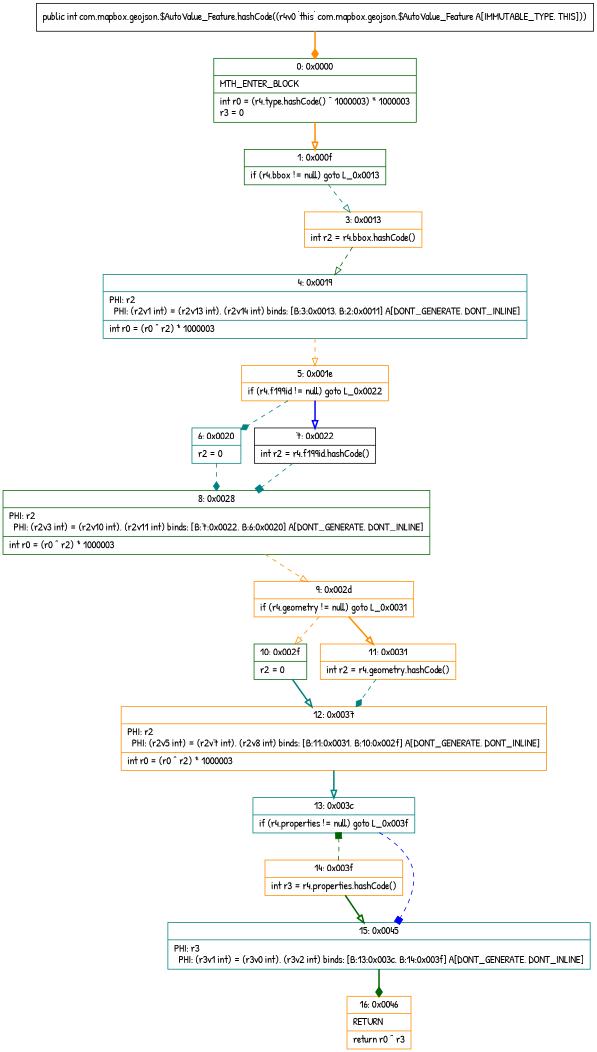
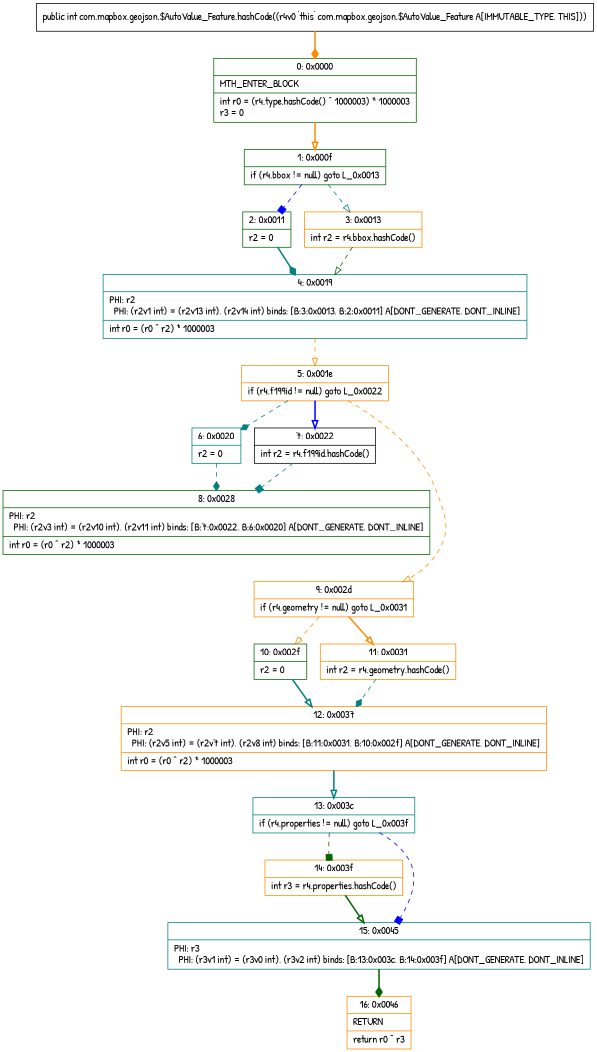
node "2: 0x0011": added
edge "8: 0x0028" -> "9: 0x002d": now "5: 0x001e" -> "9: 0x002d"
edge "14: 0x003f" -> "13: 0x003c": reversed
